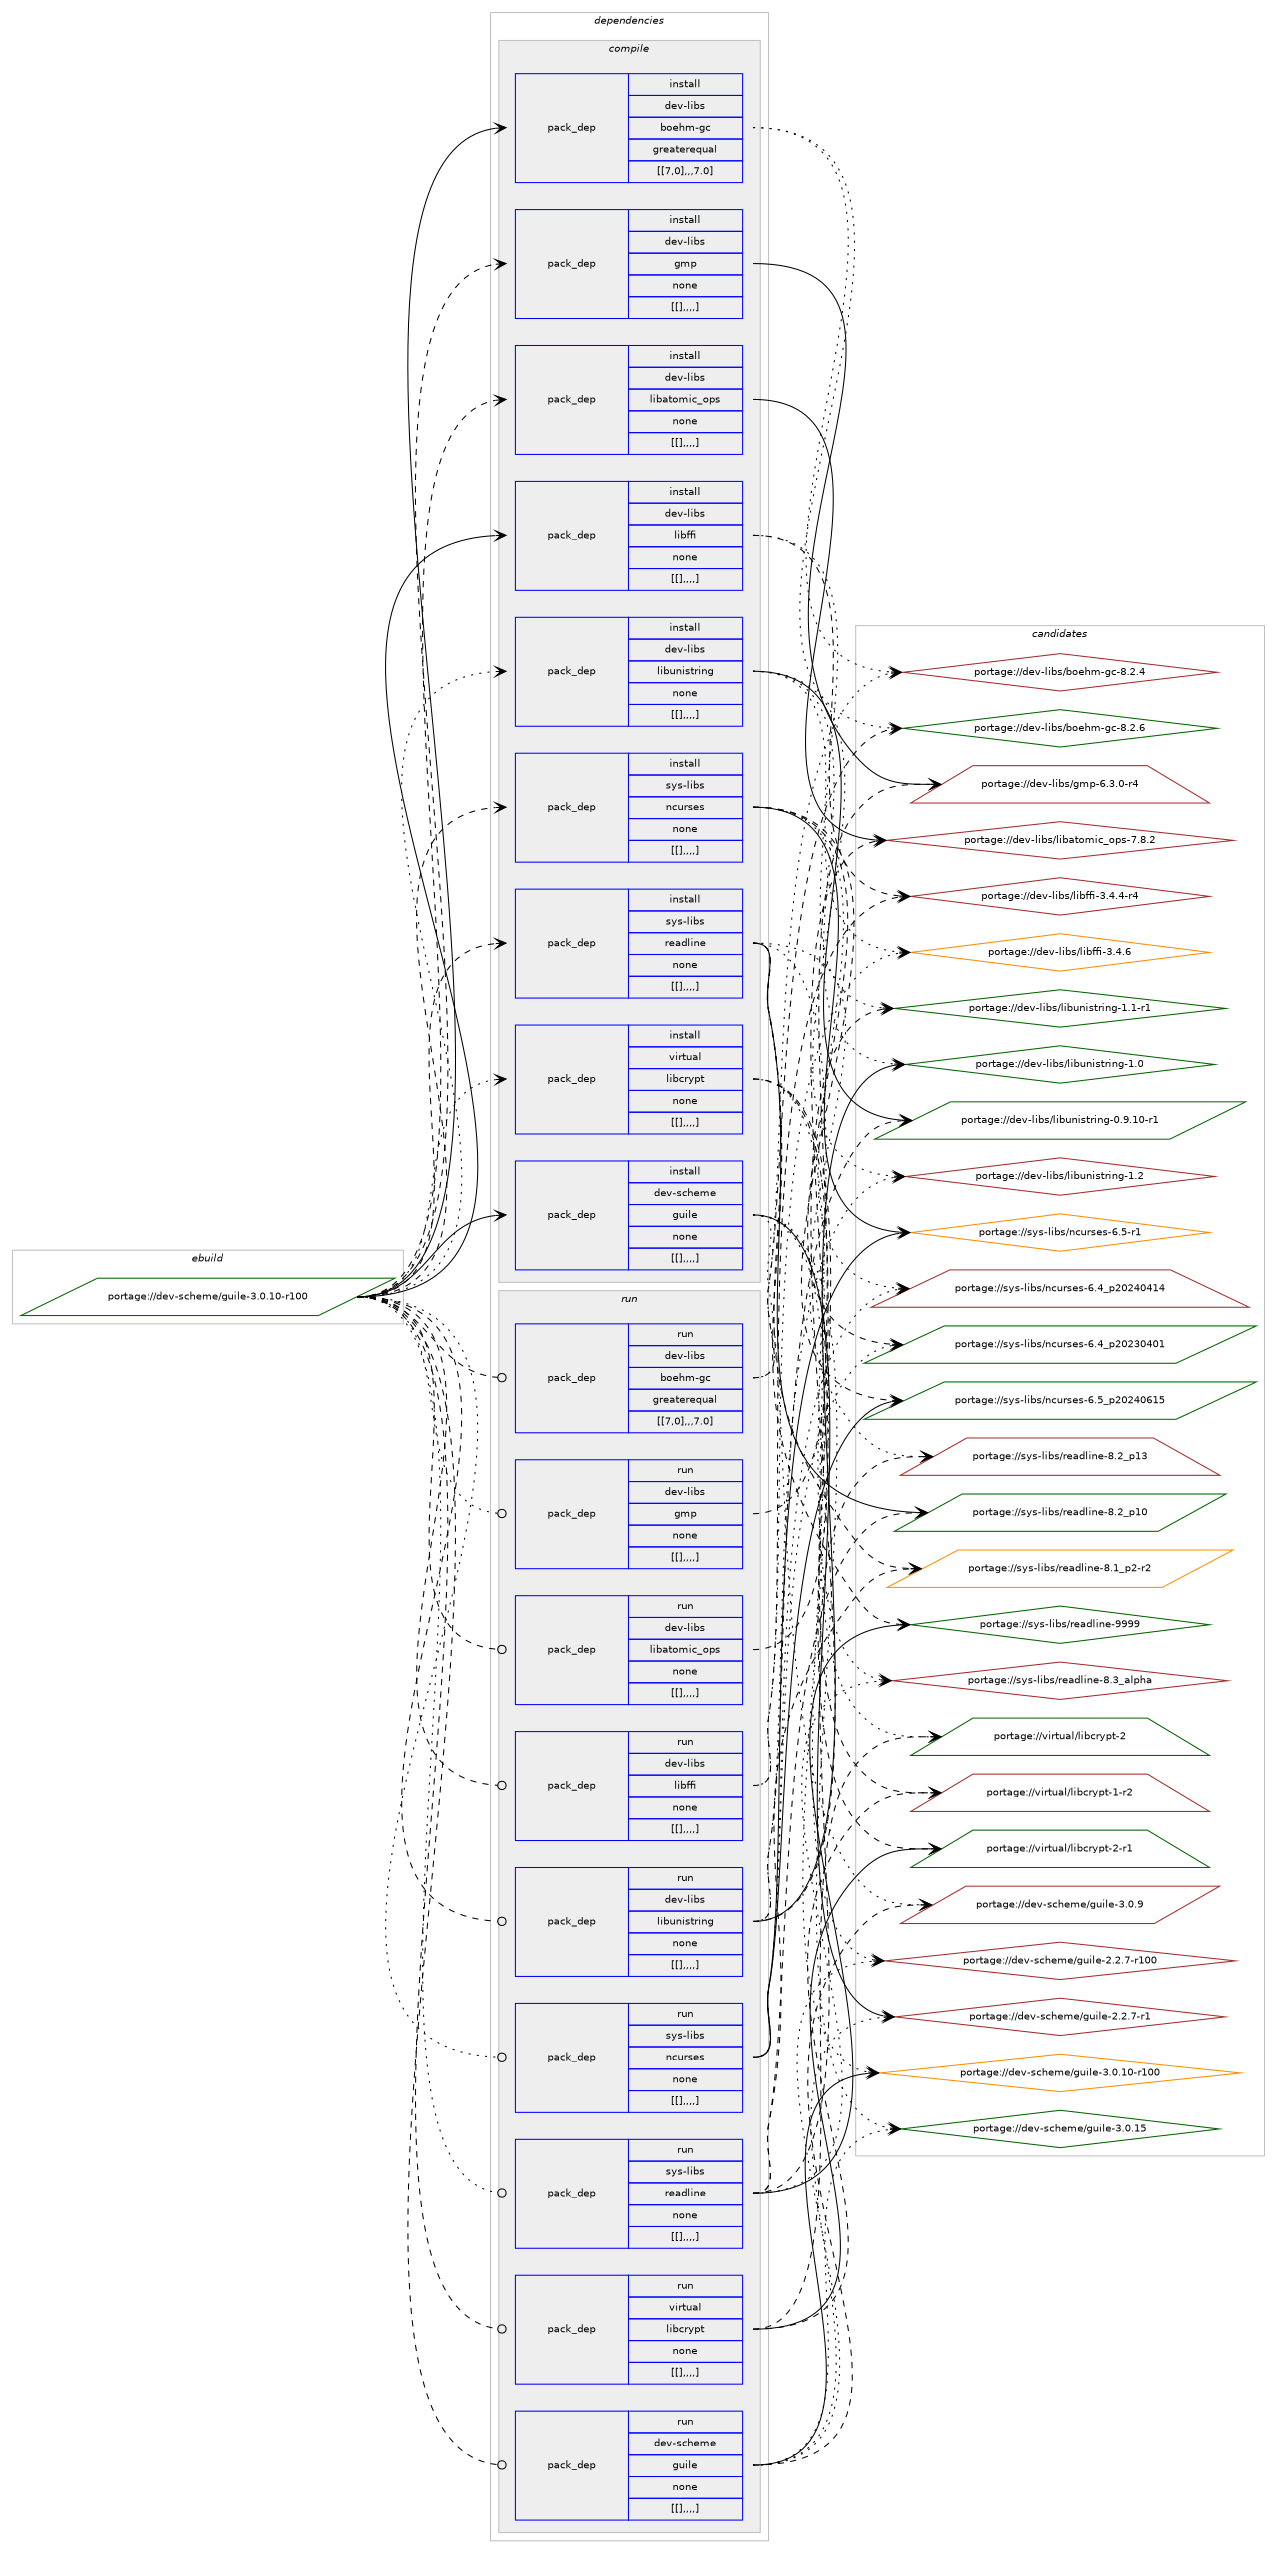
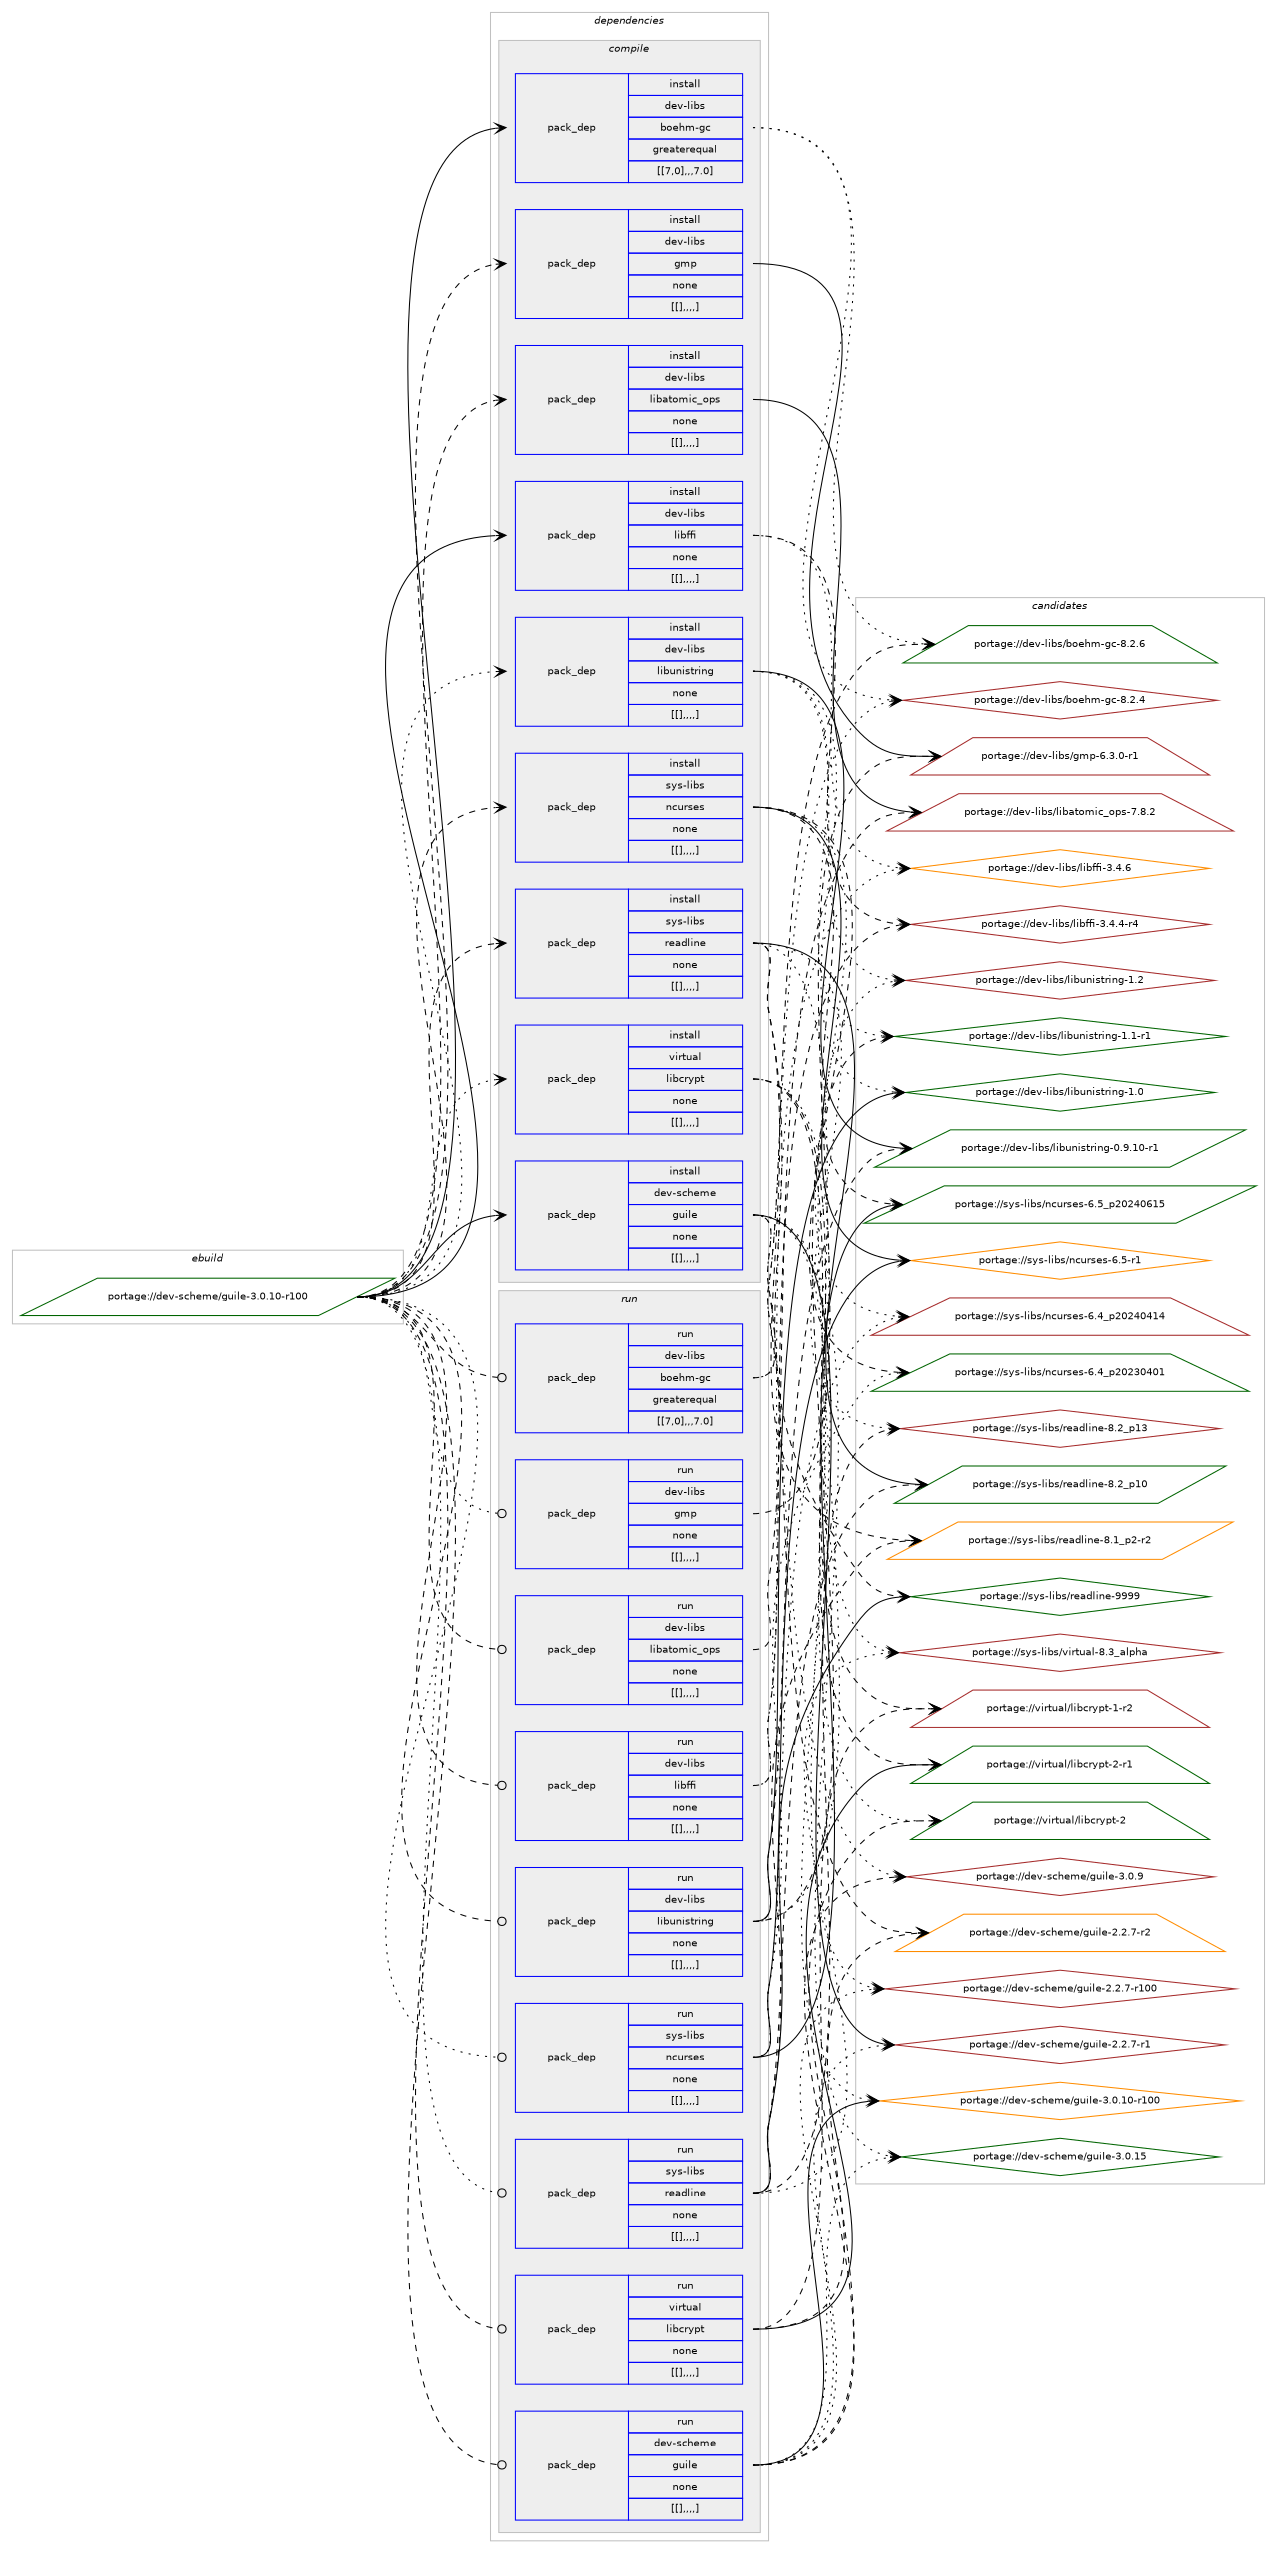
node "portage://dev-libs/boehm-gc-8.2.6": shape diamond -> trapezium
node "portage://dev-libs/gmp-6.3.0-r4": label "portage://dev-libs/gmp-6.3.0-r4" -> "portage://dev-libs/gmp-6.3.0-r1"
node "portage://dev-libs/libatomic_ops-7.8.2": shape diamond -> trapezium
node "portage://sys-libs/ncurses-6.4_p20230401": shape parallelogram -> trapezium
node "portage://sys-libs/readline-8.2_p13": shape trapezium -> diamond
node "portage://sys-libs/readline-8.3_alpha": label "portage://sys-libs/readline-8.3_alpha" -> "portage://sys-libs/virtual-8.3_alpha"
node "portage://dev-scheme/guile-3.0.9": shape parallelogram -> diamond
node "portage://dev-scheme/guile-2.2.7-r2": added
